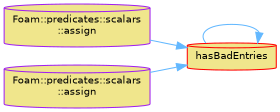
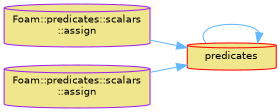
node "hasBadEntries": label "hasBadEntries" -> "predicates"
